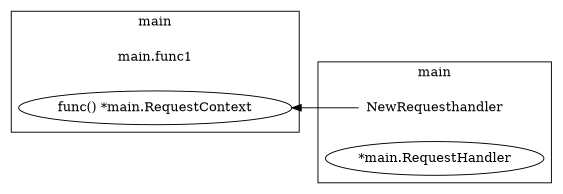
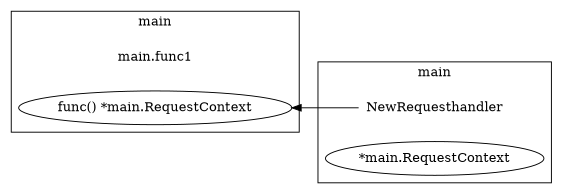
node "*main.RequestHandler": label "*main.RequestHandler" -> "*main.RequestContext"
